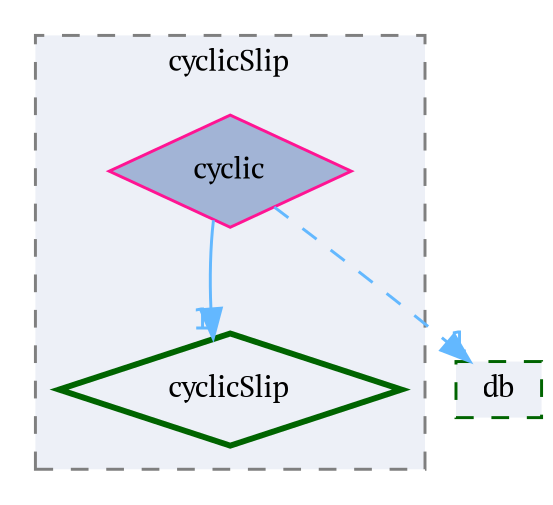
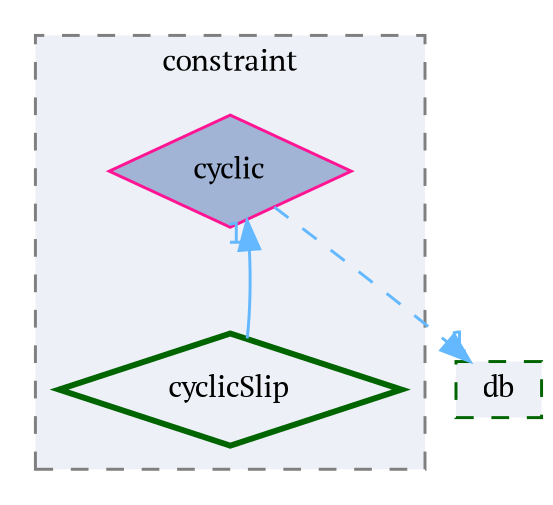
cluster "cyclicSlip": label "cyclicSlip" -> "constraint"
edge "cyclic" -> "cyclicSlip": reversed
